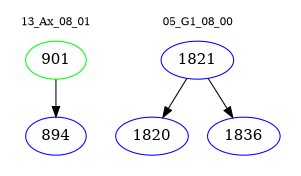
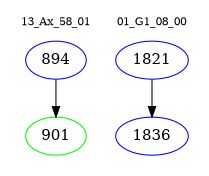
cluster "13_Ax_08_01": label "13_Ax_08_01" -> "13_Ax_58_01"
cluster "05_G1_08_00": label "05_G1_08_00" -> "01_G1_08_00"
edge "901" -> "894": reversed
node "1820": removed
